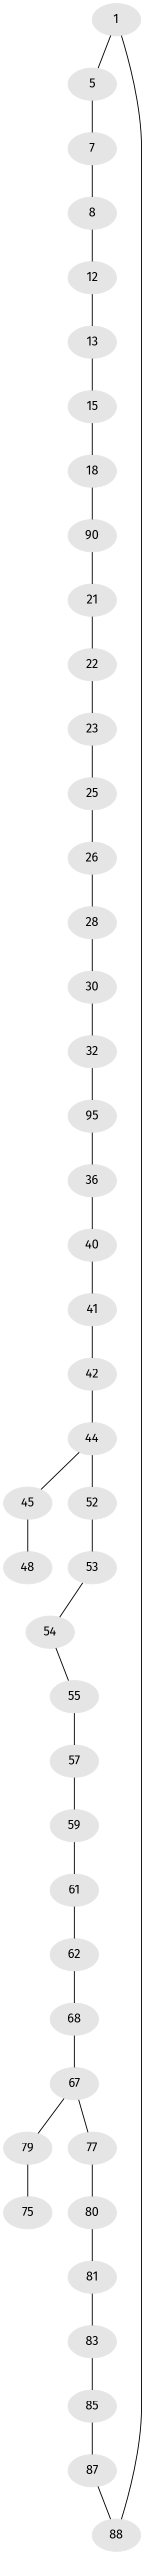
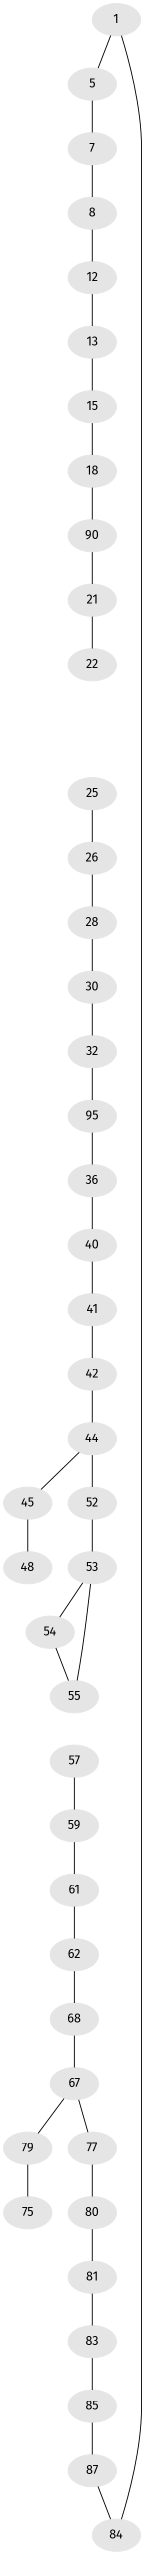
node "23": removed
edge "55" -- "57": now "55" -- "53"
node "88": label "88" -> "84"
